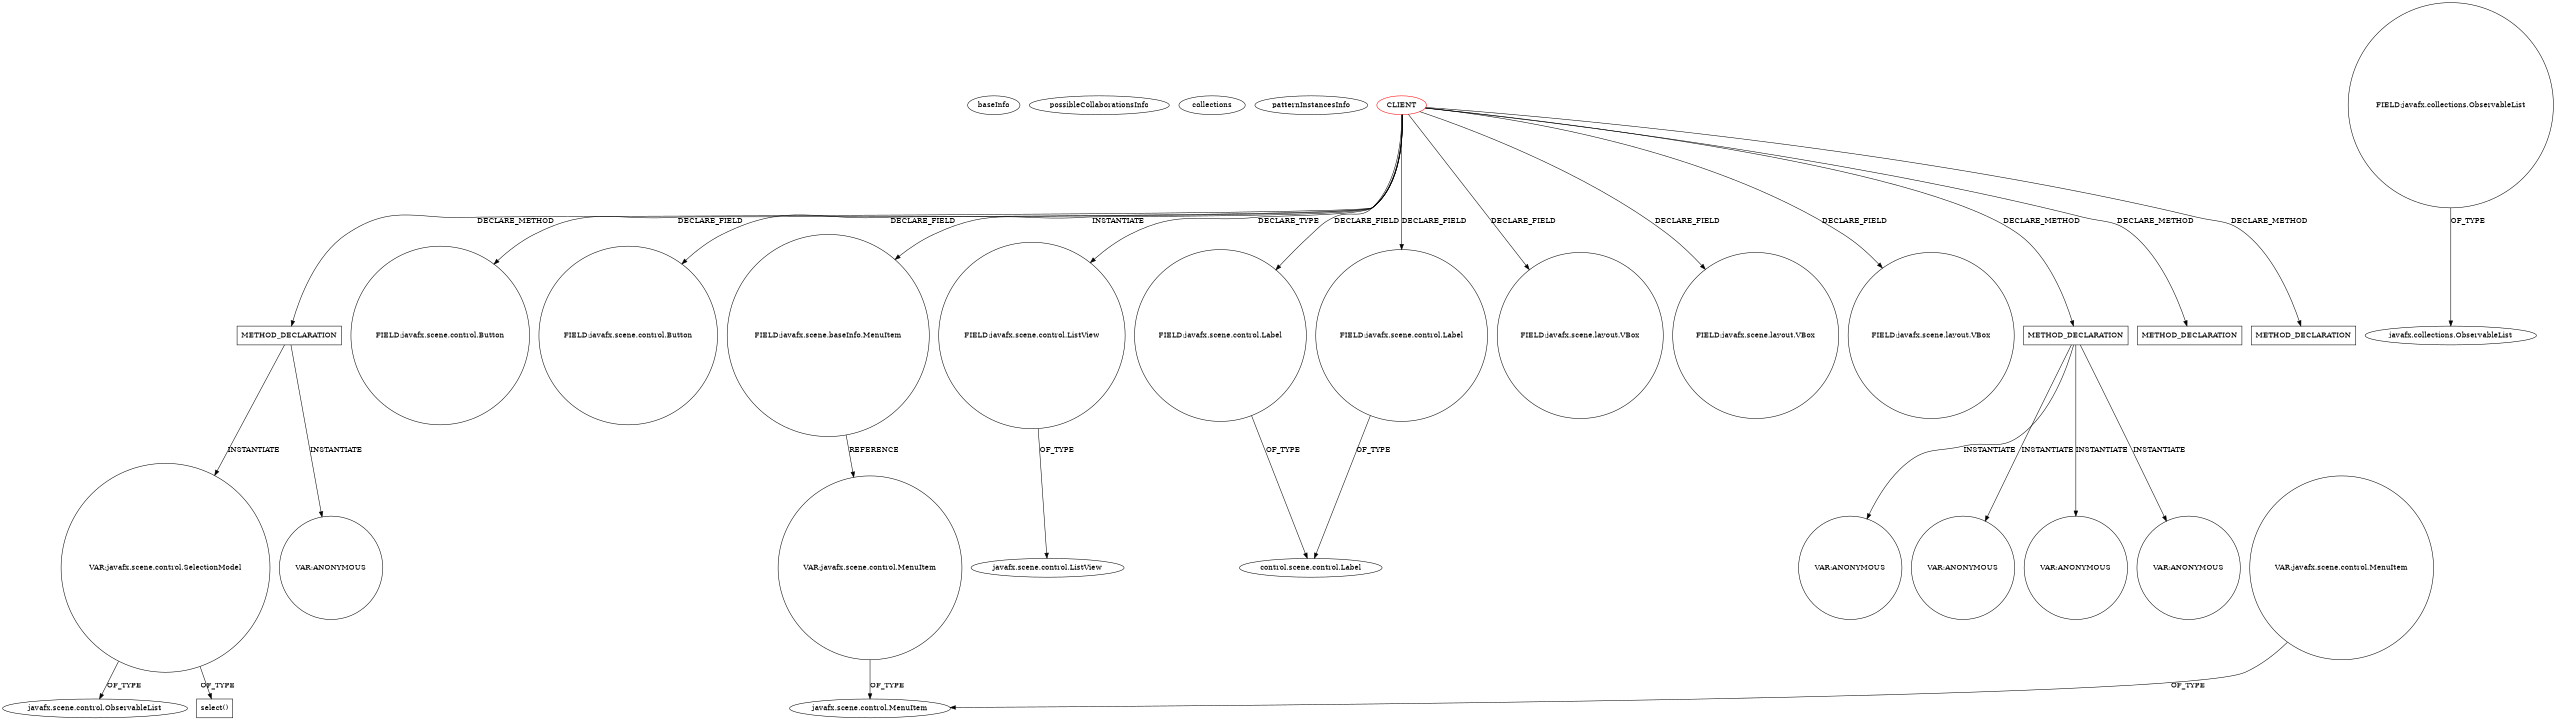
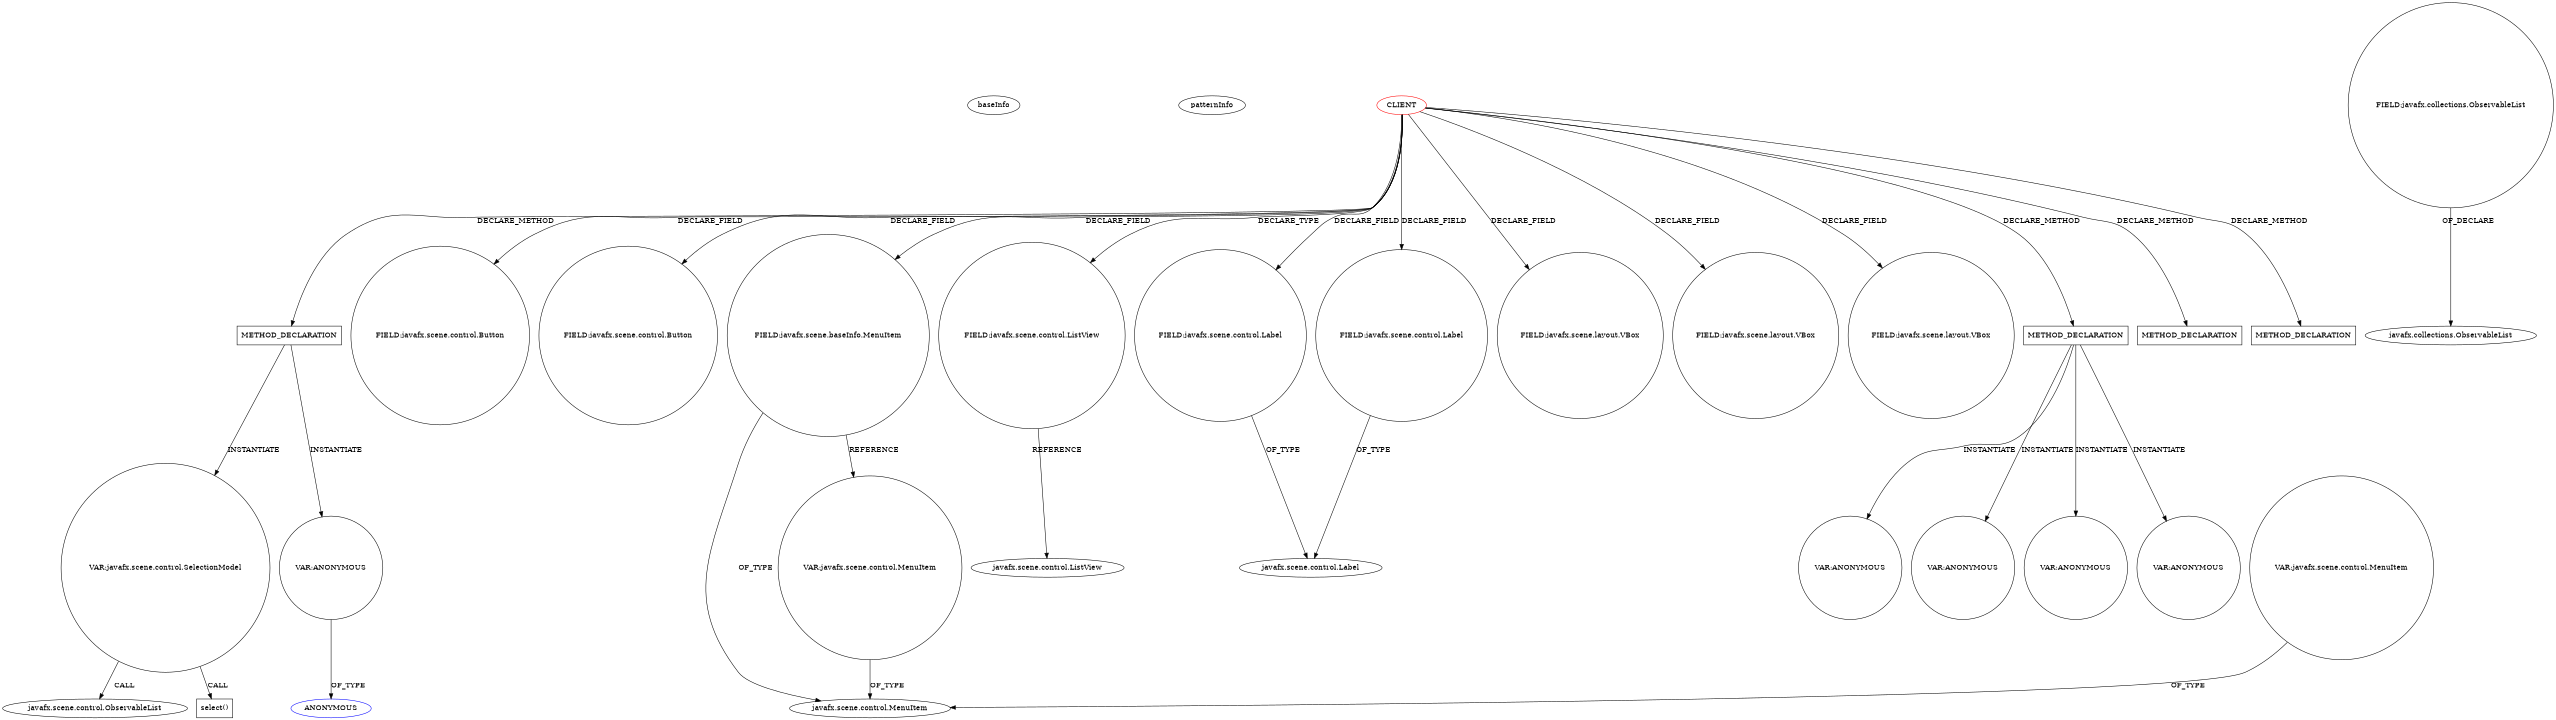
node "possibleCollaborationsInfo": removed
node "collections": label "collections" -> "patternInfo"
node "patternInstancesInfo": removed
edge "CLIENT" -> "FIELD:javafx.scene.baseInfo.MenuItem": label "INSTANTIATE" -> "DECLARE_FIELD"
edge "FIELD:javafx.collections.ObservableList" -> "javafx.collections.ObservableList": label "OF_TYPE" -> "OF_DECLARE"
edge "FIELD:javafx.scene.control.ListView" -> "javafx.scene.control.ListView": label "OF_TYPE" -> "REFERENCE"
node "control.scene.control.Label": label "control.scene.control.Label" -> "javafx.scene.control.Label"
edge "FIELD:javafx.scene.baseInfo.MenuItem" -> "javafx.scene.control.MenuItem": added, label "OF_TYPE"
edge "VAR:javafx.scene.control.SelectionModel" -> "javafx.scene.control.ObservableList": label "OF_TYPE" -> "CALL"
edge "VAR:javafx.scene.control.SelectionModel" -> "select()": label "OF_TYPE" -> "CALL"
node "ANONYMOUS": added
